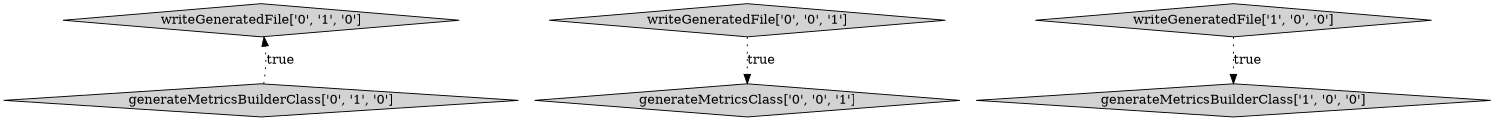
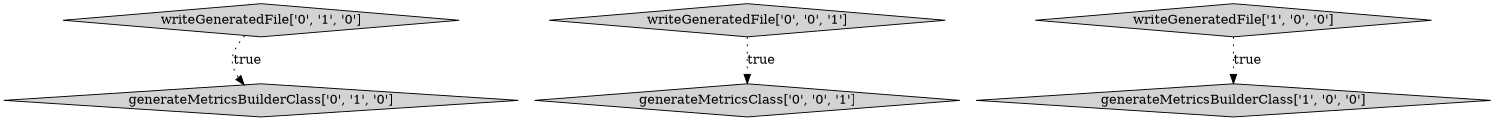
edge "generateMetricsBuilderClass['0', '1', '0']" -> "writeGeneratedFile['0', '1', '0']": reversed
